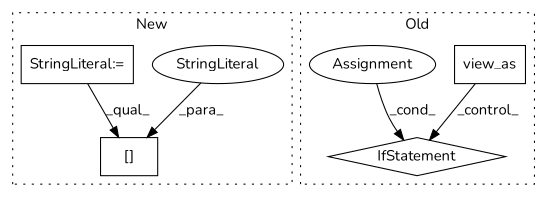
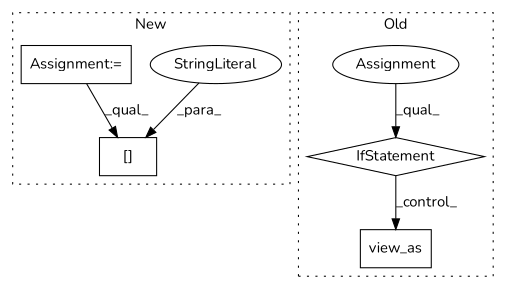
node "StringLiteral:=": label "StringLiteral:=" -> "Assignment:="
edge "view_as" -> "IfStatement": reversed
edge "Assignment" -> "IfStatement": label "_cond_" -> "_qual_"
